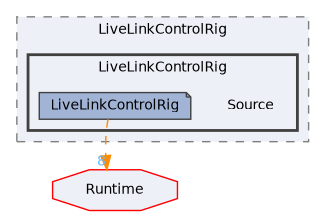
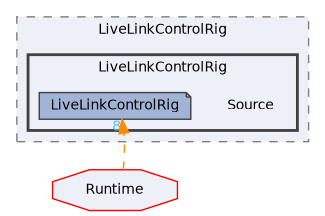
edge "LiveLinkControlRig" -> "Runtime": reversed
